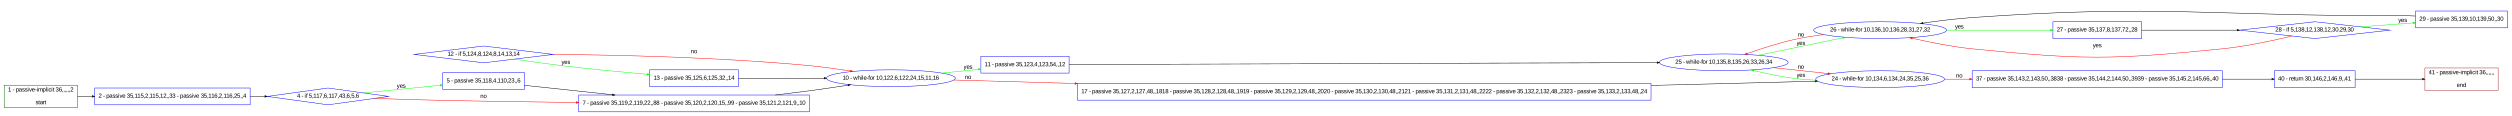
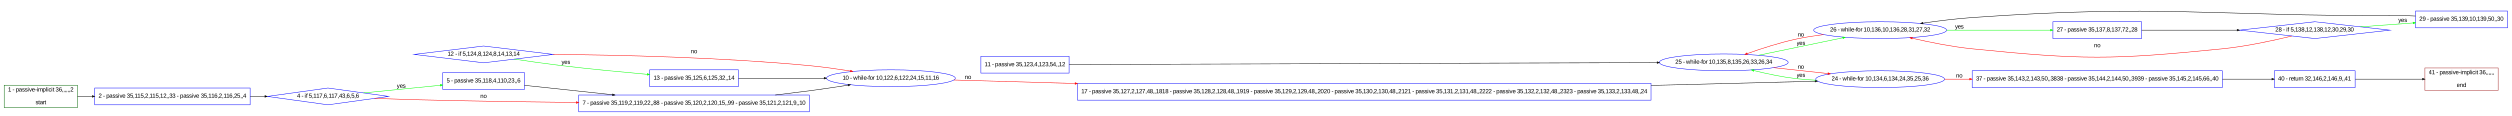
edge "28 - if 5,138,12,138,12,30,29,30" -> "26 - while-for 10,136,10,136,28,31,27,32": label "yes" -> "no"
edge "10 - while-for 10,122,6,122,24,15,11,16" -> "11 - passive 35,123,4,123,54,,12": removed, label "yes"
node "40 - return 30,146,2,146,9,,41": label "40 - return 30,146,2,146,9,,41" -> "40 - return 32,146,2,146,9,,41"
